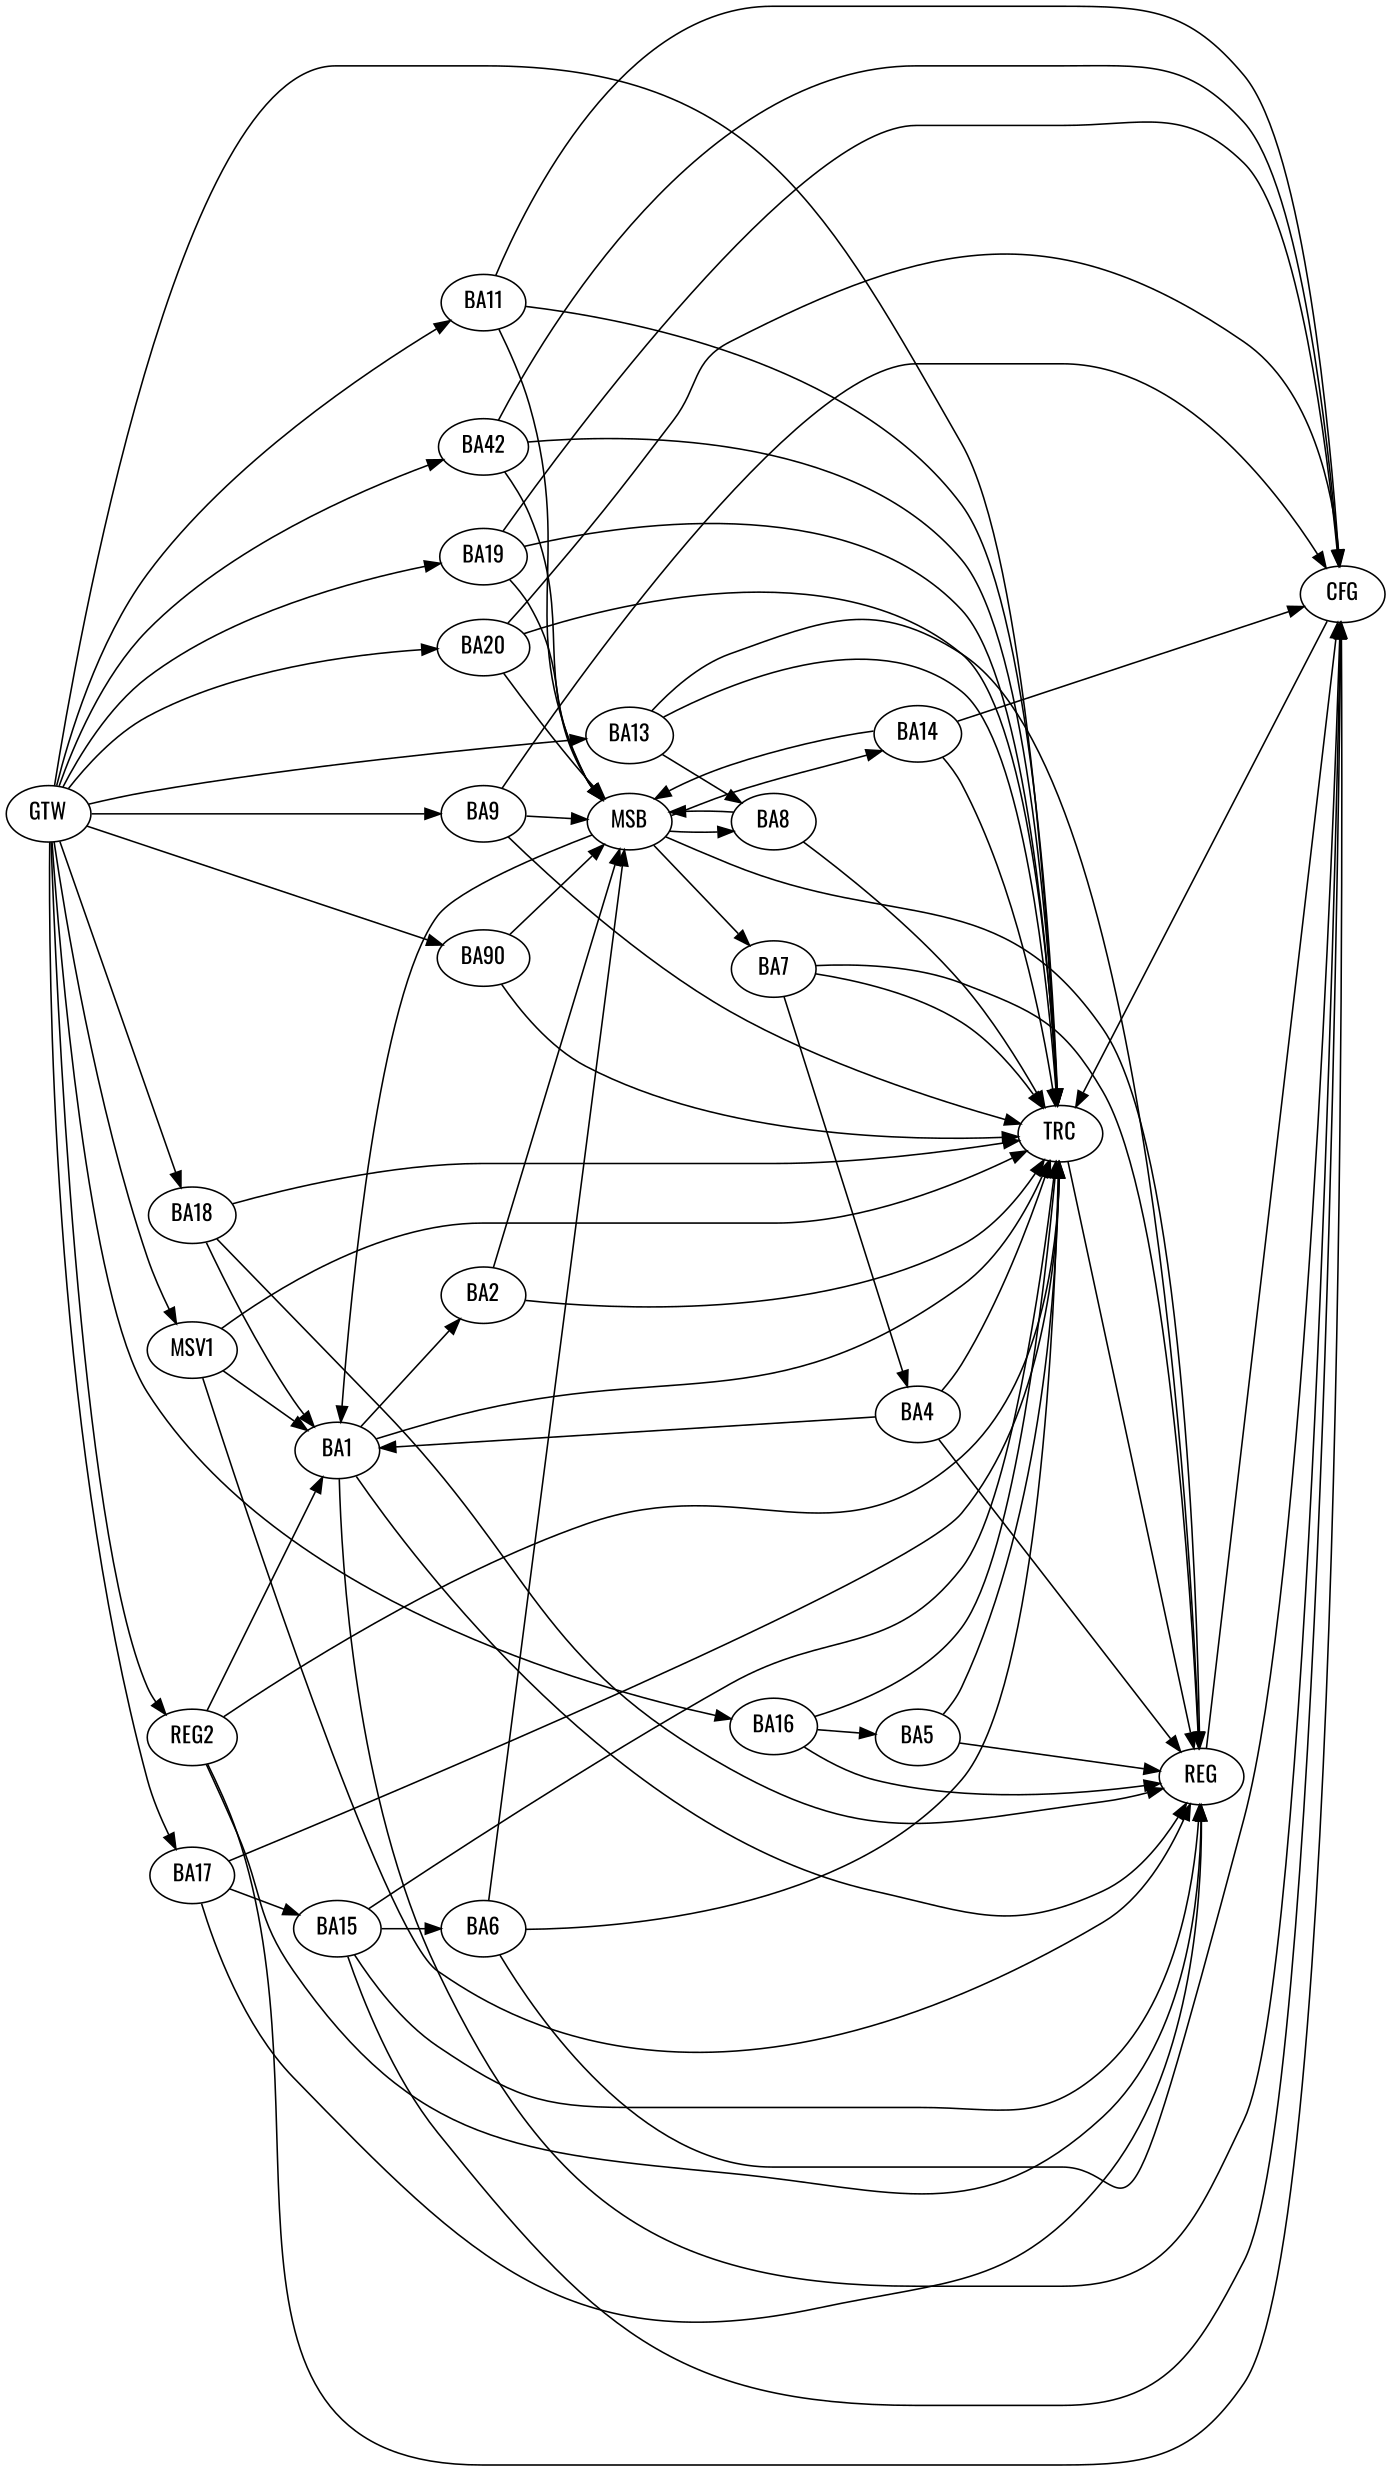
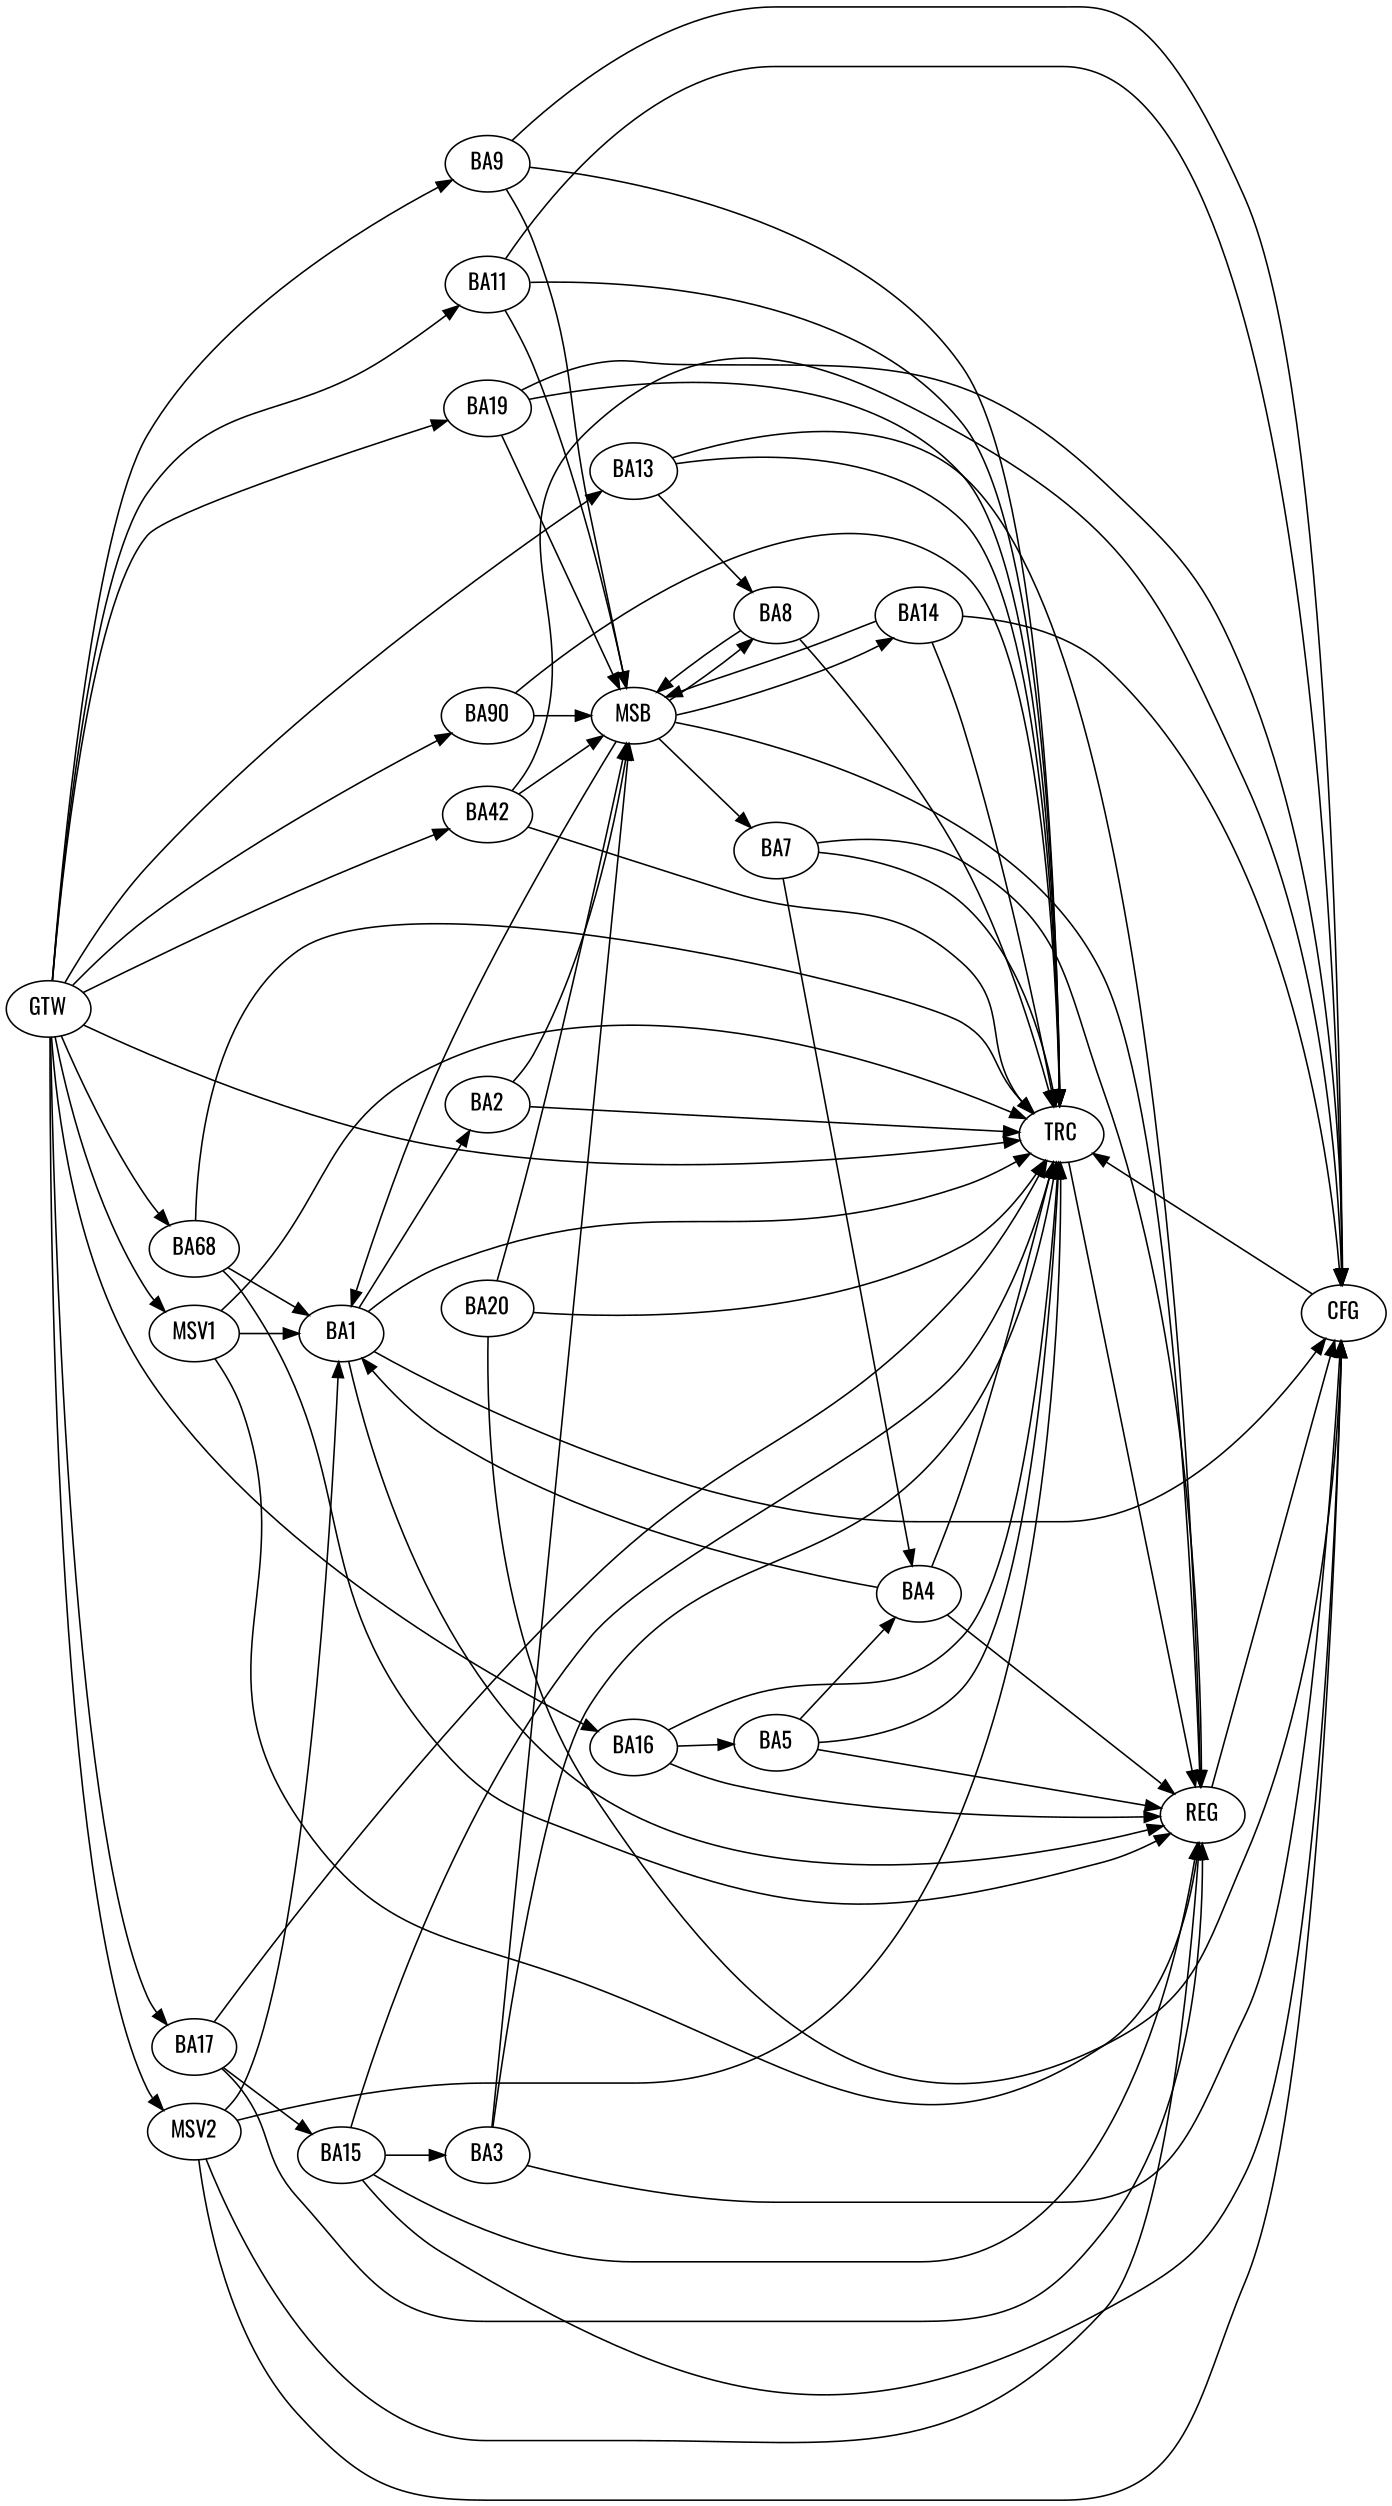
edge "GTW" -> "BA20": removed
node "BA18": label "BA18" -> "BA68"
edge "BA5" -> "BA4": added
node "REG2": label "REG2" -> "MSV2"
node "BA6": label "BA6" -> "BA3"
